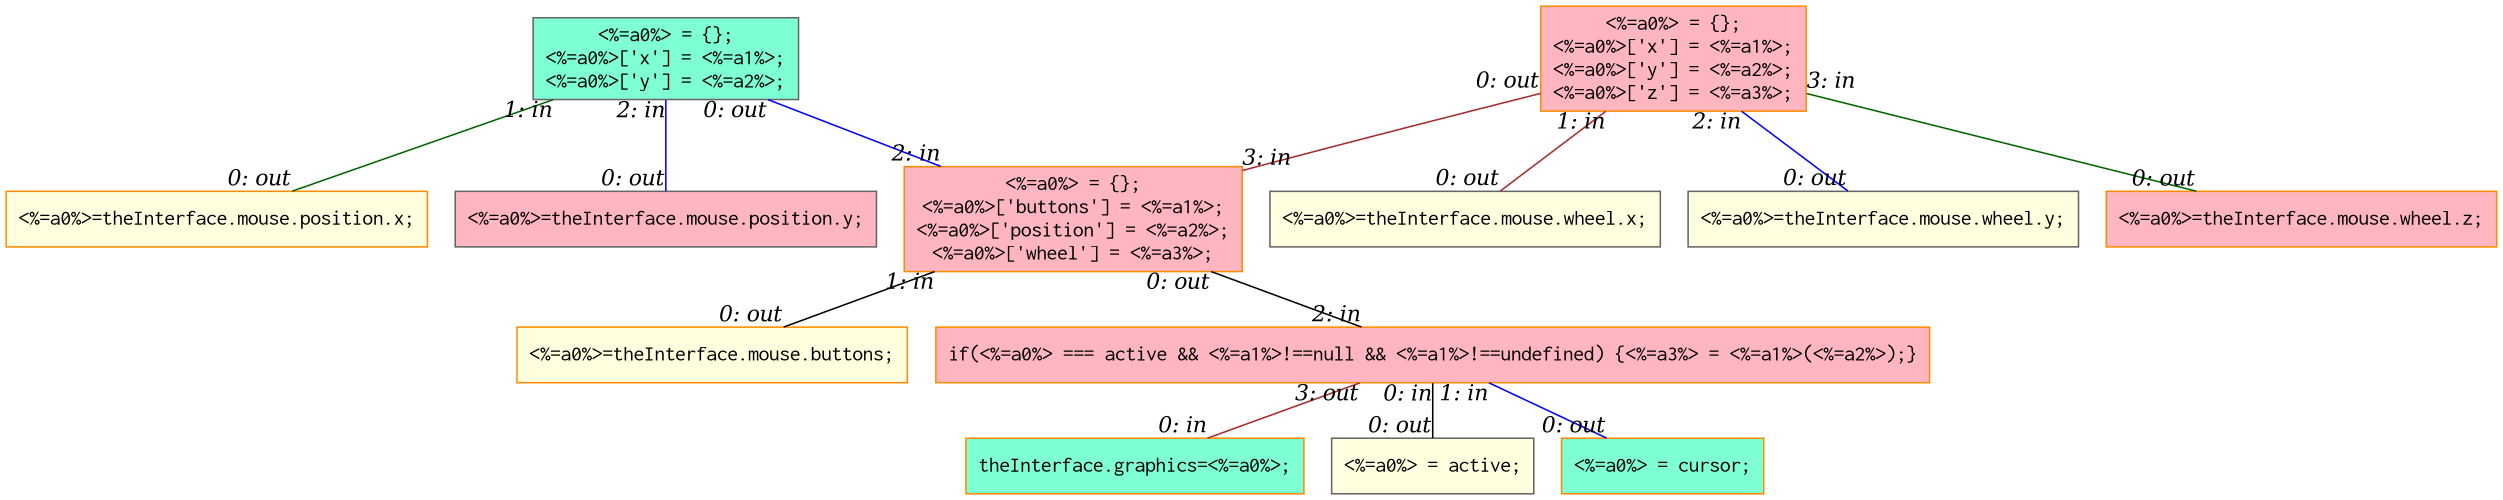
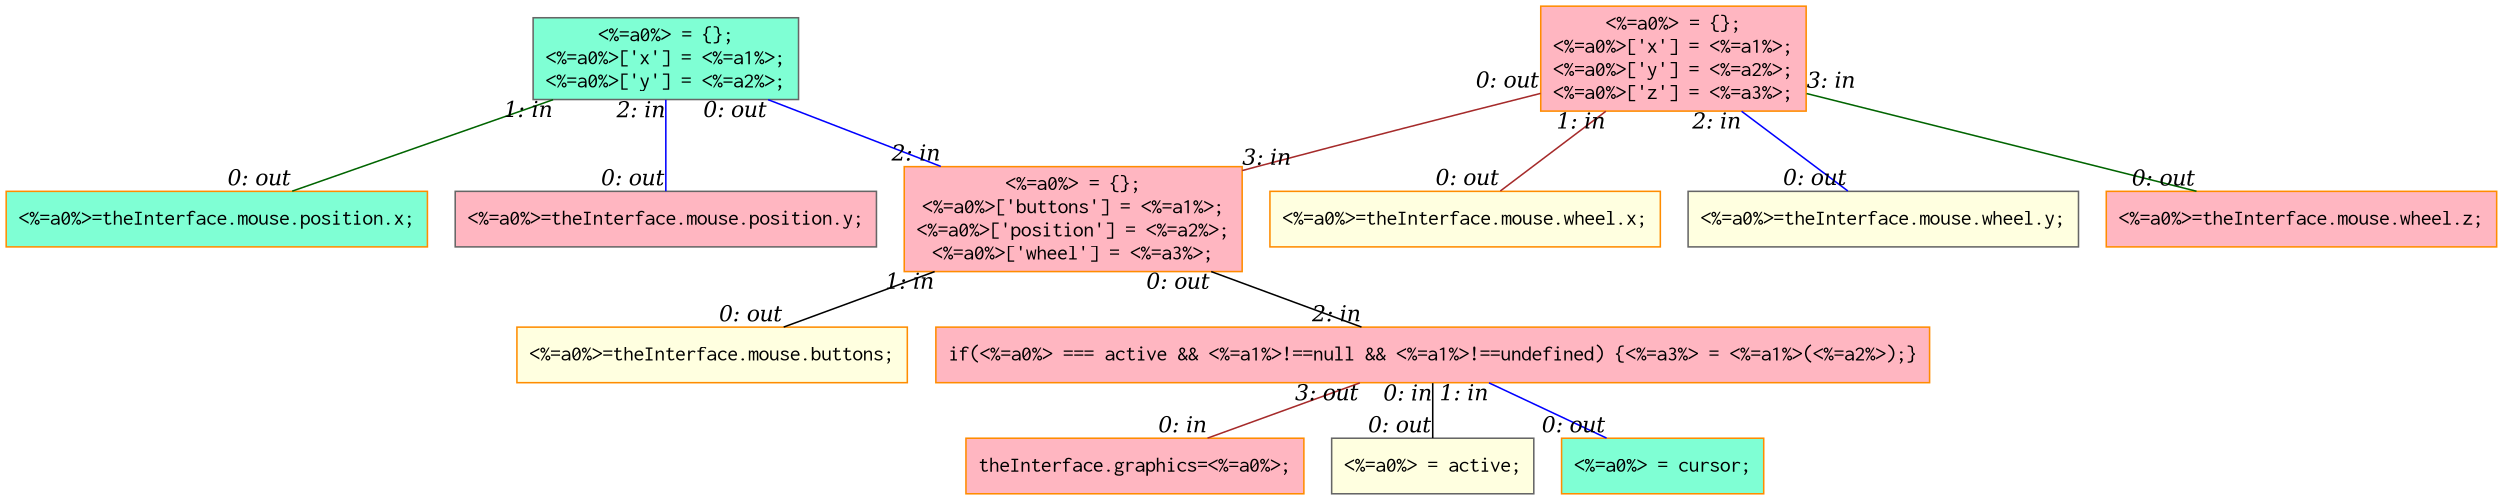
node "<%=a0%>=theInterface.mouse.position.x;": fillcolor lightyellow -> aquamarine
node "<%=a0%>=theInterface.mouse.wheel.x;": color gray40 -> darkorange
node "theInterface.graphics=<%=a0%>;": fillcolor aquamarine -> lightpink
